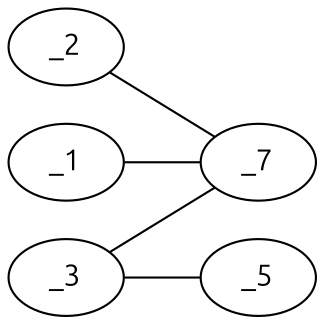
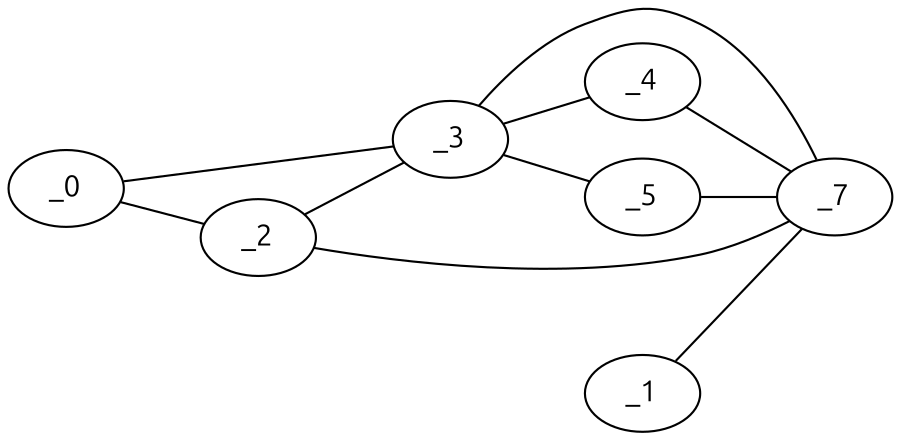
node "_4": added
node "_0": added
edge "_3" -- "_2": added
edge "_5" -- "_7": added
